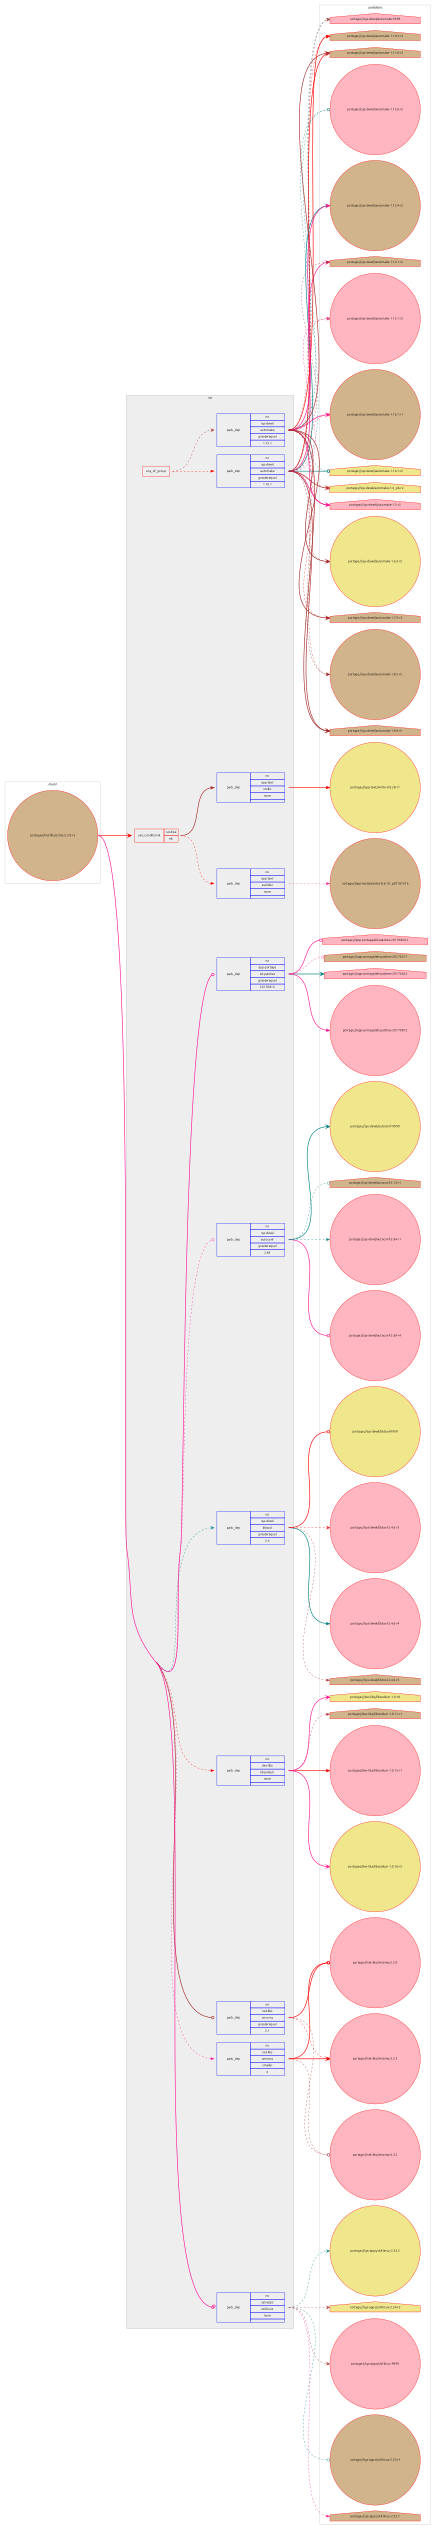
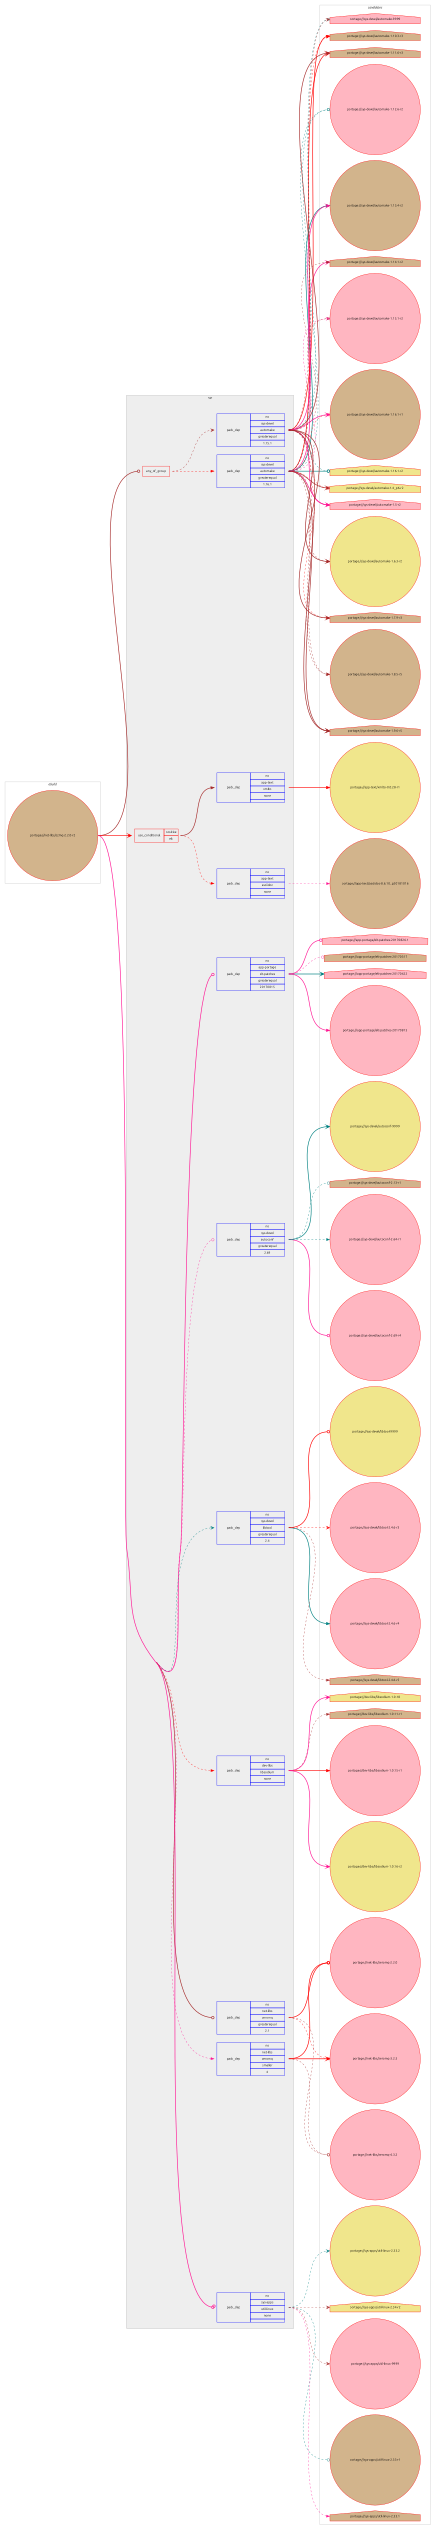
edge "portage://net-libs/czmq-2.2.0-r2" -> "any_of_group": added
